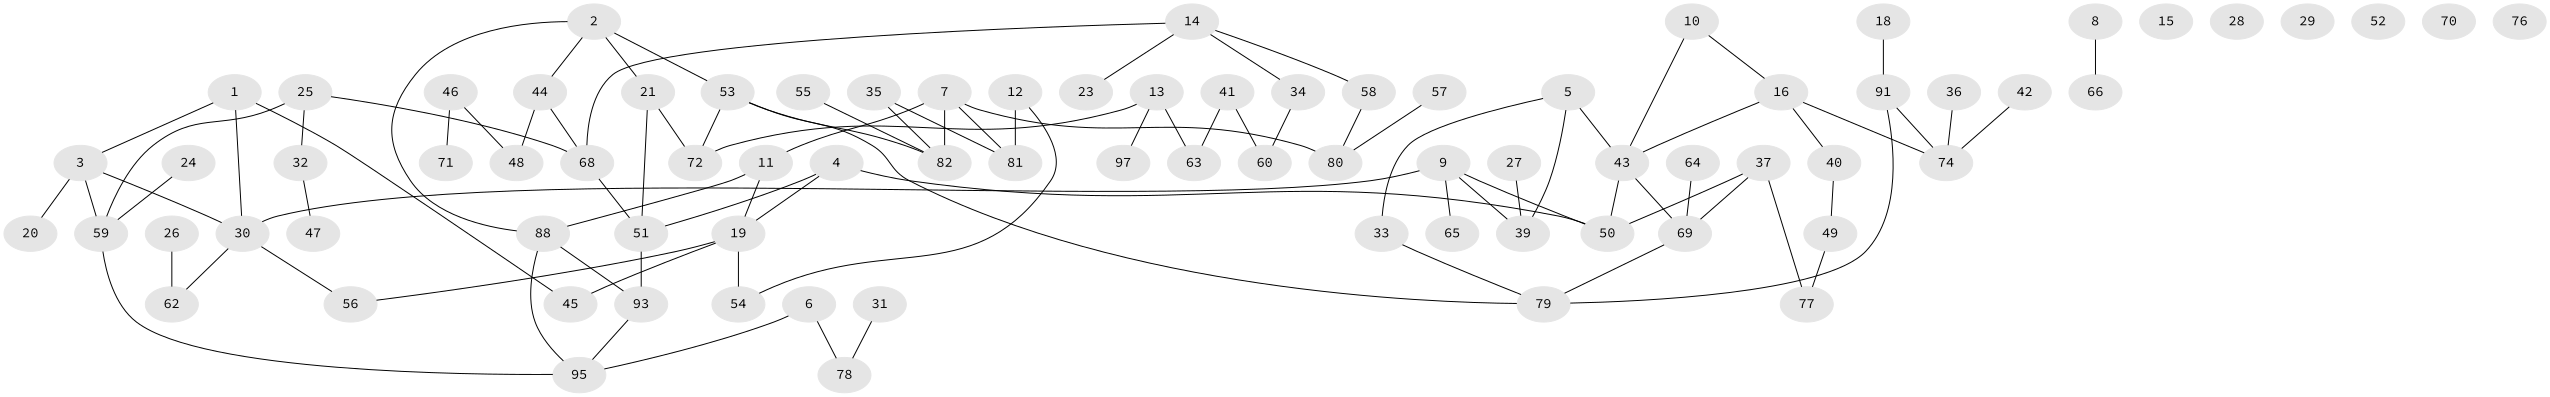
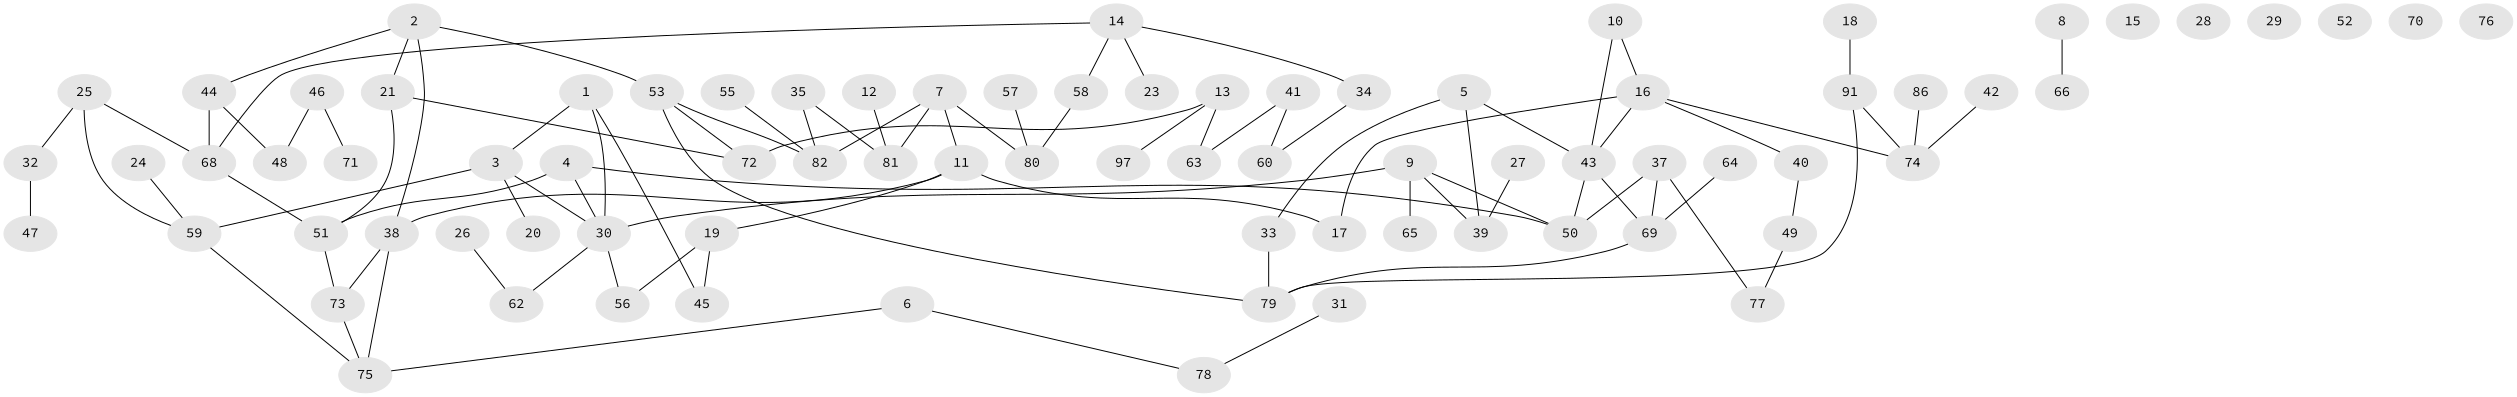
node "36": label "36" -> "86"
edge "4" -- "19": now "4" -- "30"
node "88": label "88" -> "38"
node "17": added
node "93": label "93" -> "73"
node "54": removed
node "95": label "95" -> "75"
